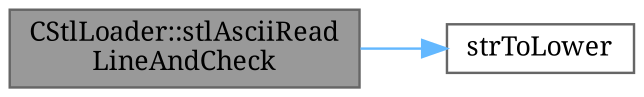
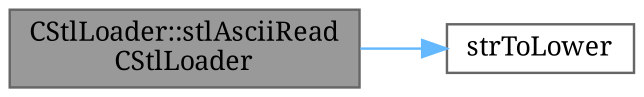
node "CStlLoader::stlAsciiRead LineAndCheck": label "CStlLoader::stlAsciiRead LineAndCheck" -> "CStlLoader::stlAsciiRead CStlLoader"
